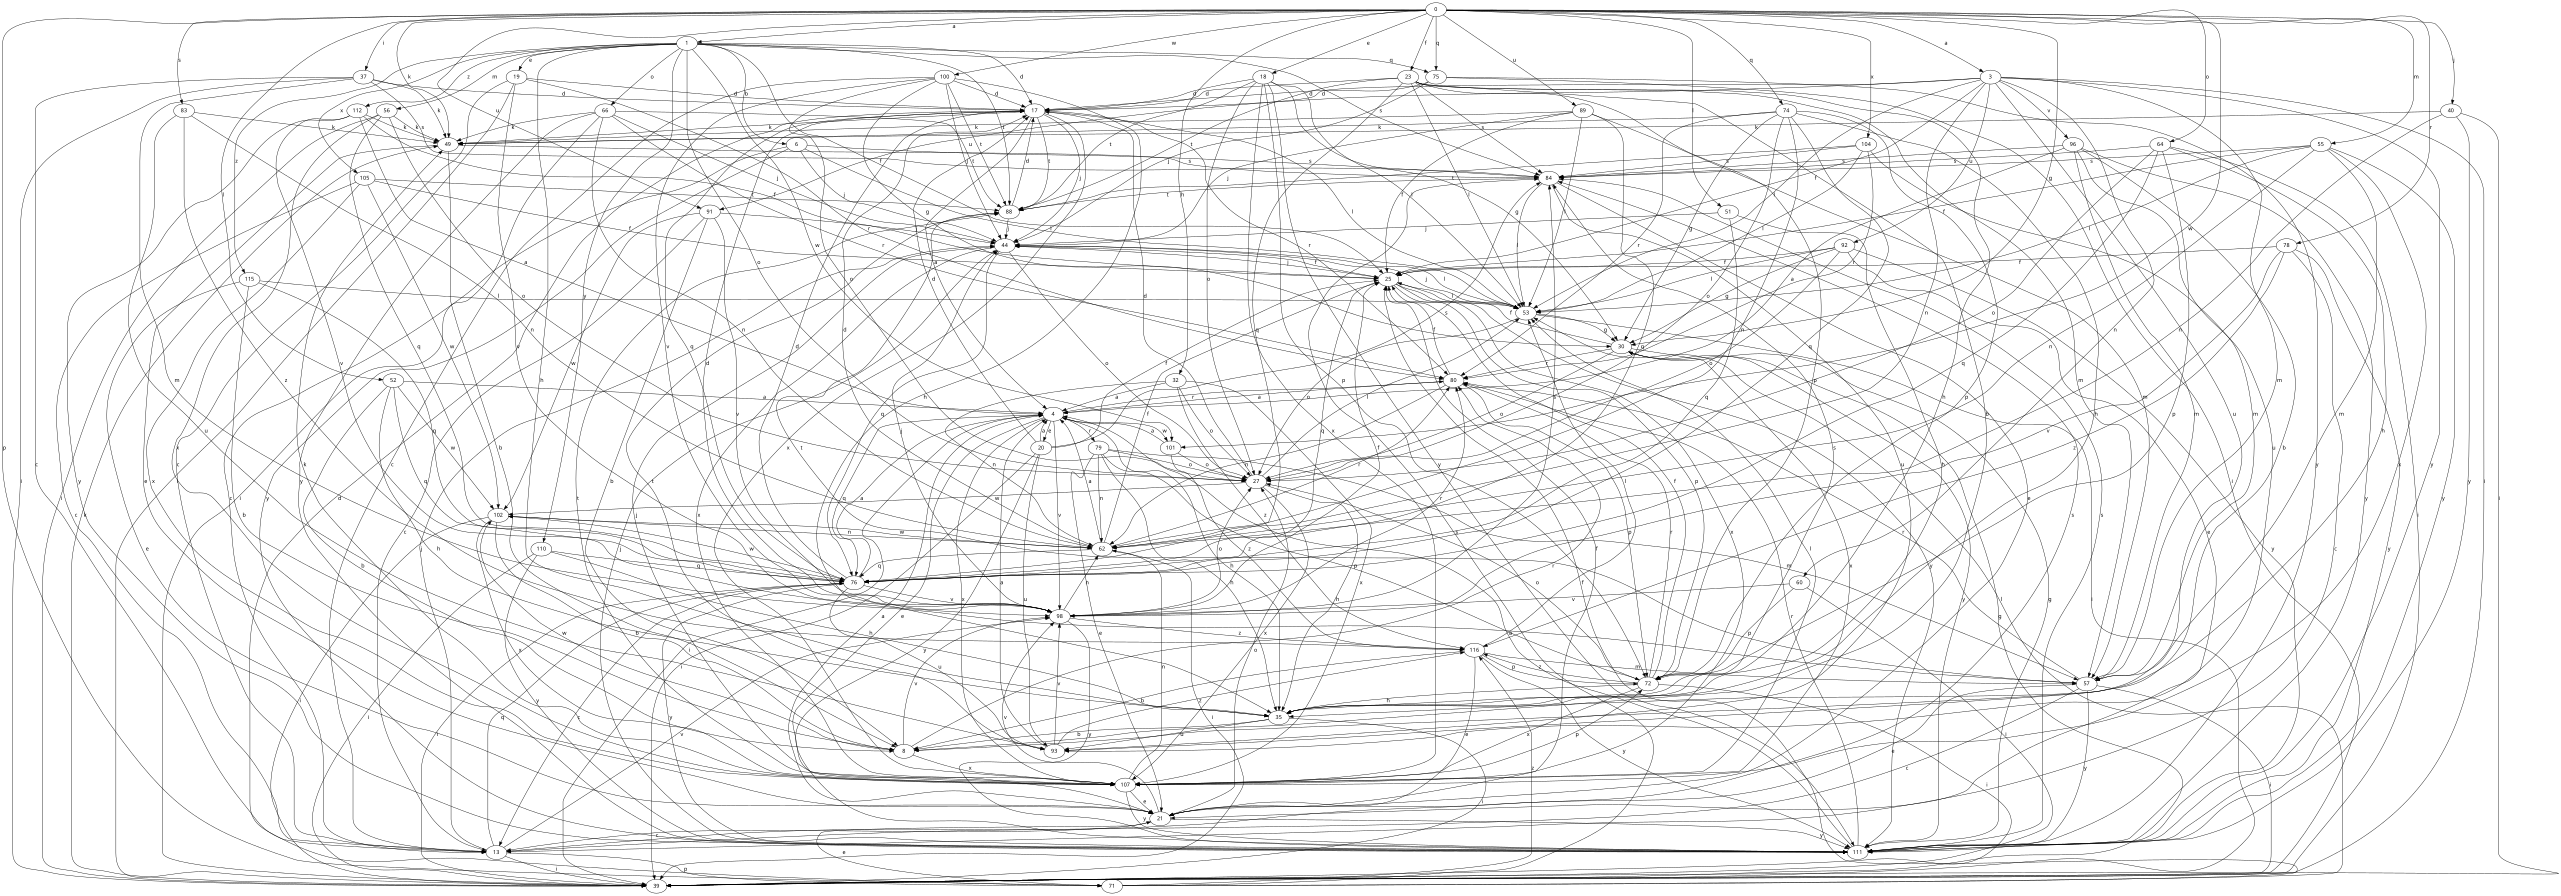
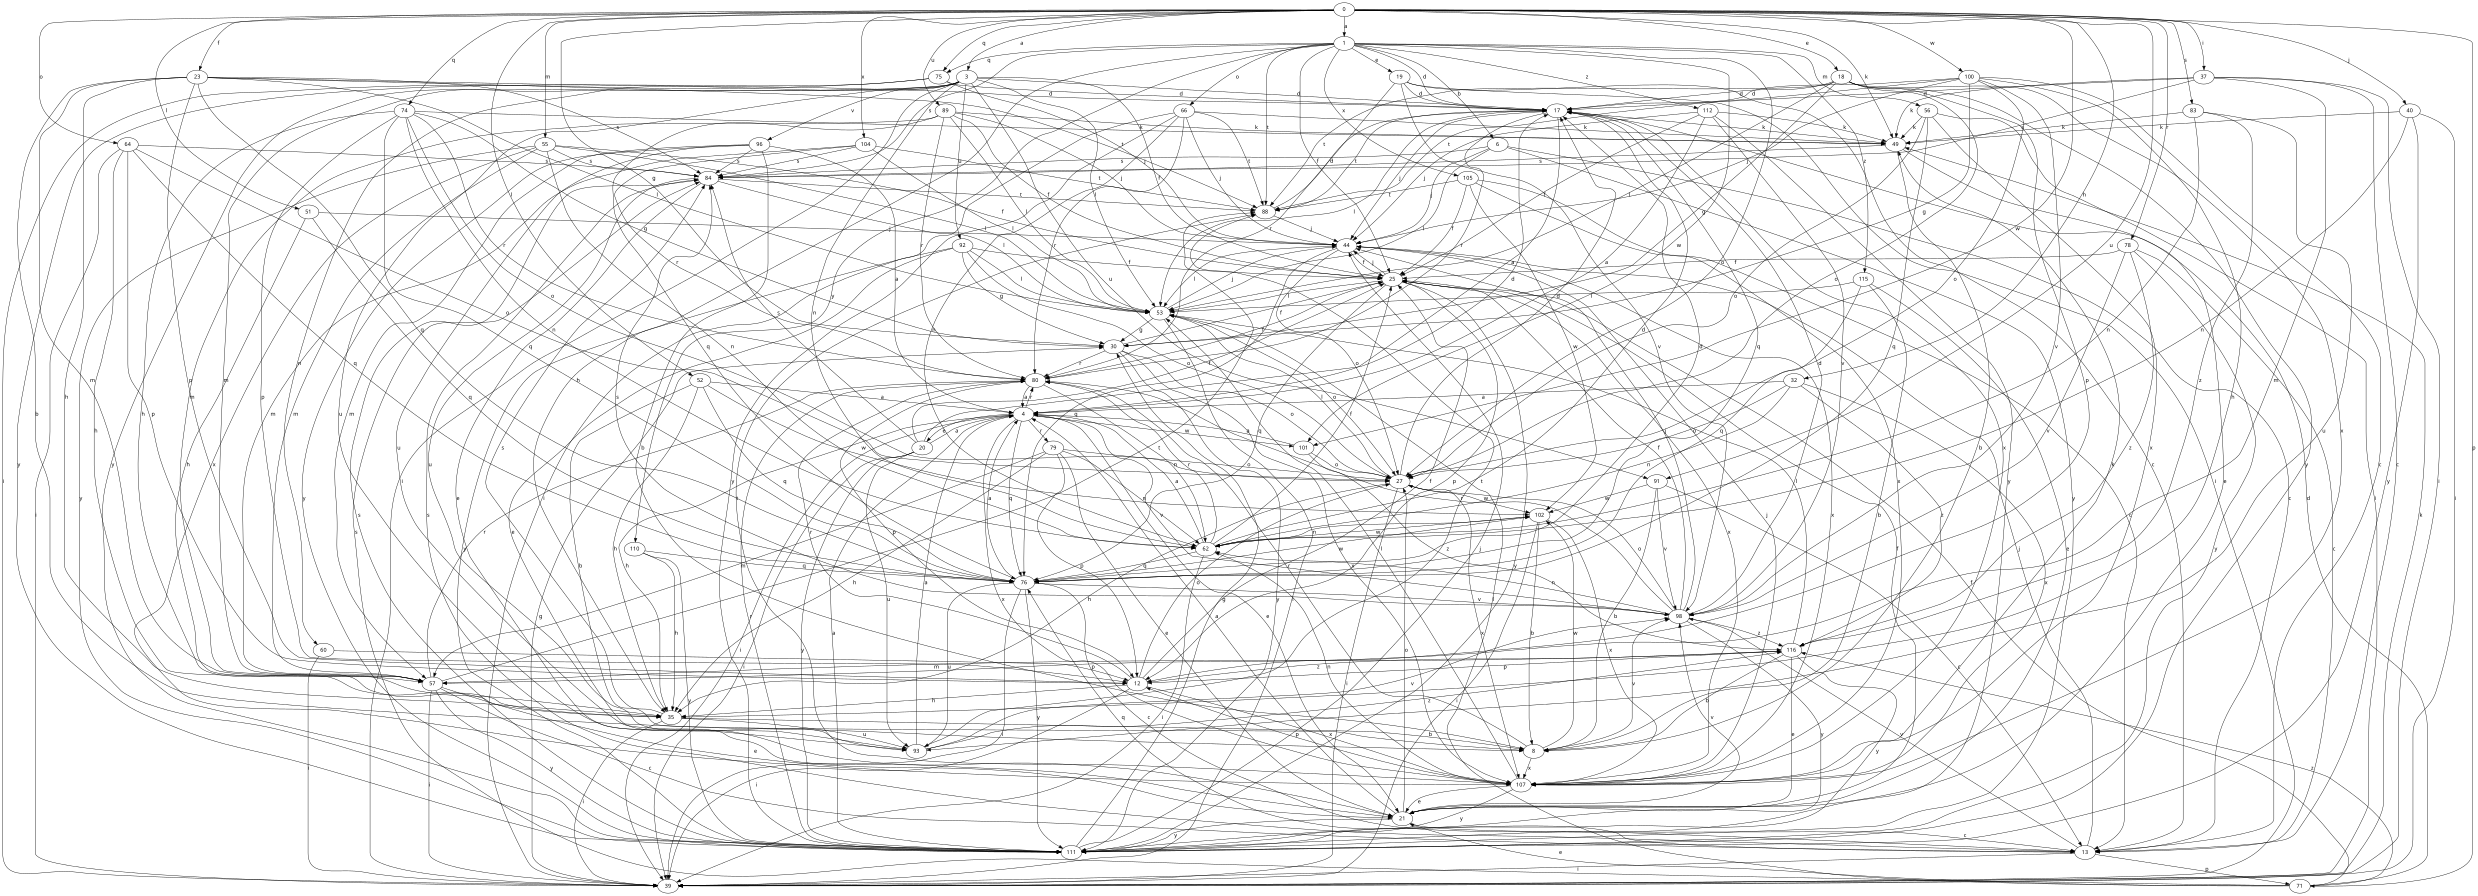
edge "91" -> "44": now "112" -> "44"
edge "89" -> "80": added, label "r"
edge "60" -> "98": removed, label "v"
node "72": label "72" -> "12"
edge "110" -> "39": now "27" -> "39"
